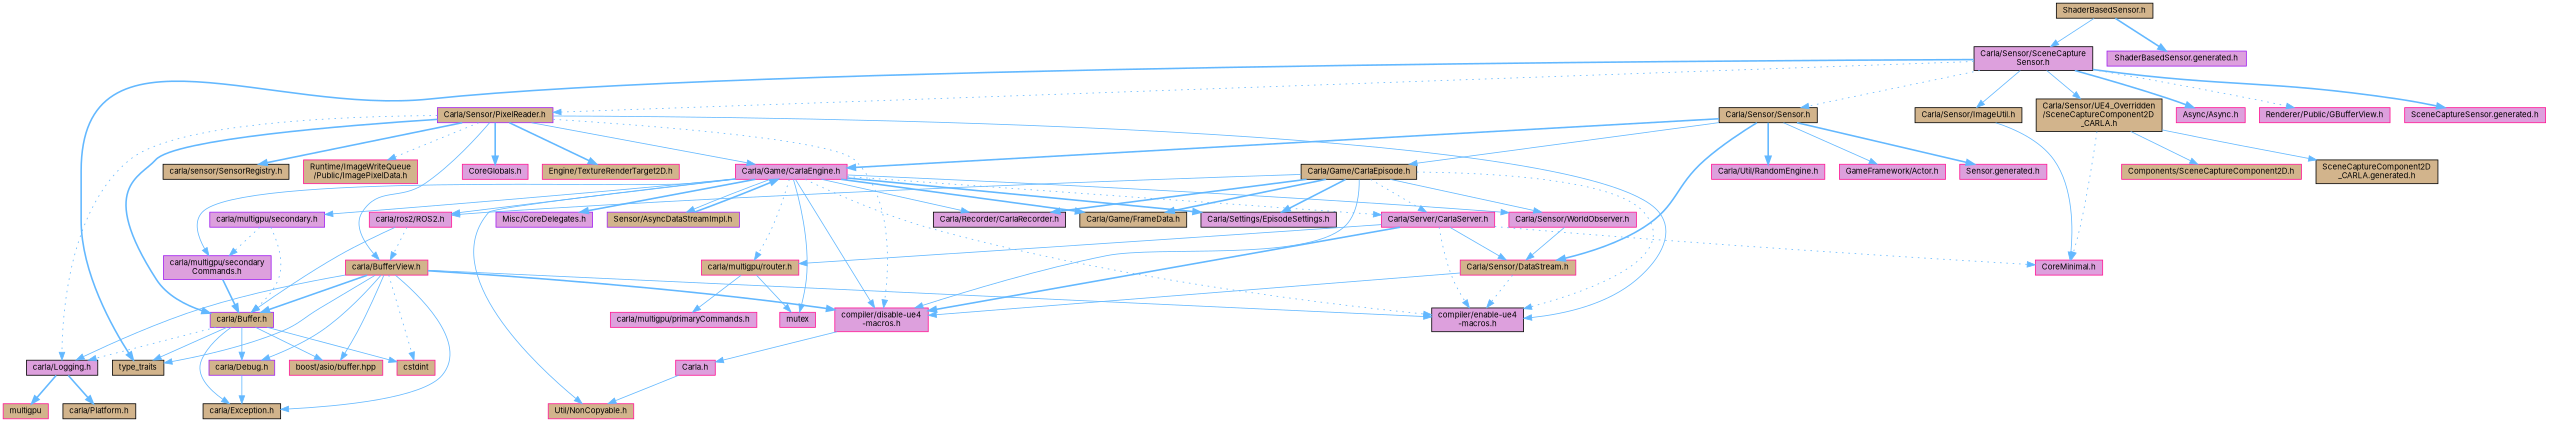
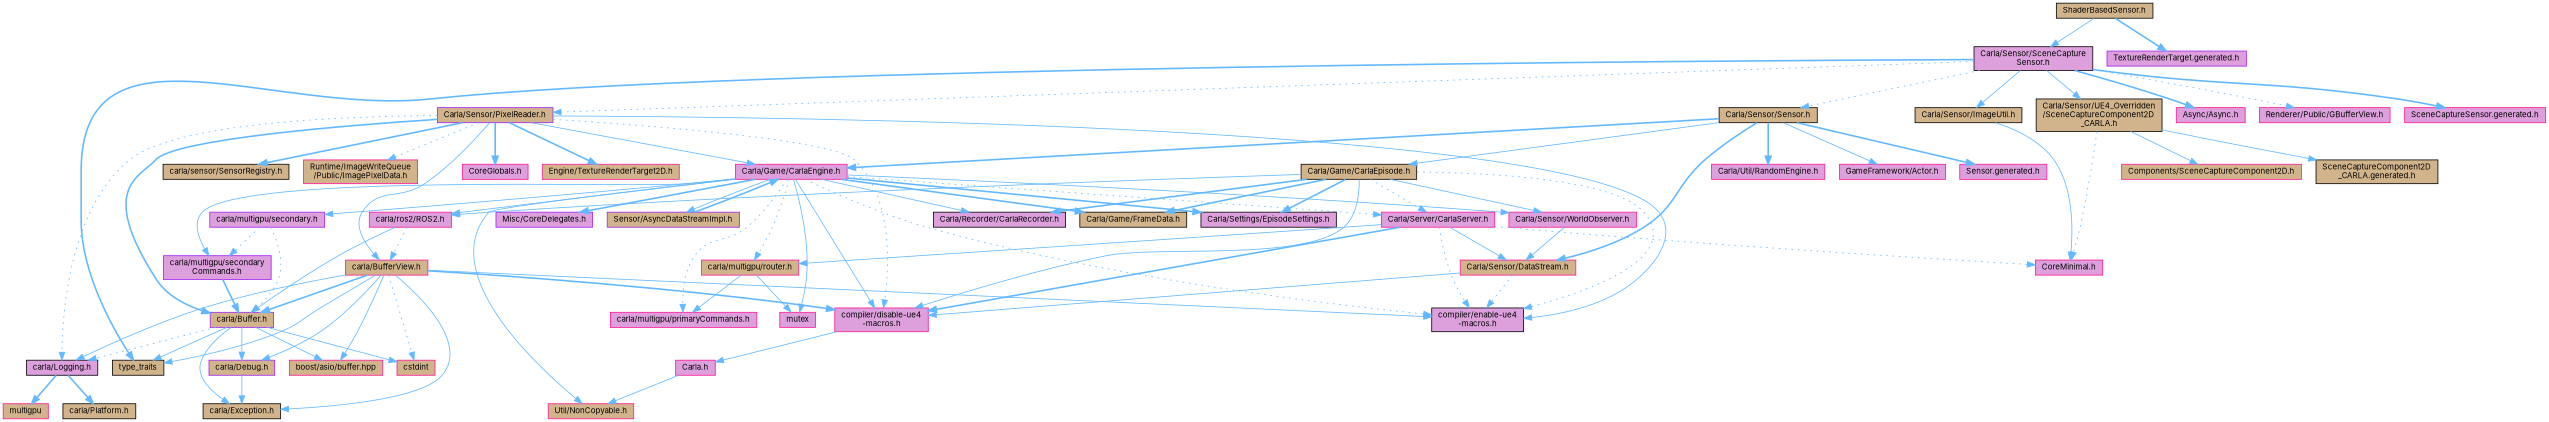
node "ShaderBasedSensor.generated.h": label "ShaderBasedSensor.generated.h" -> "TextureRenderTarget.generated.h"
edge "Carla/Game/CarlaEngine.h" -> "carla/multigpu/primaryCommands.h": added
